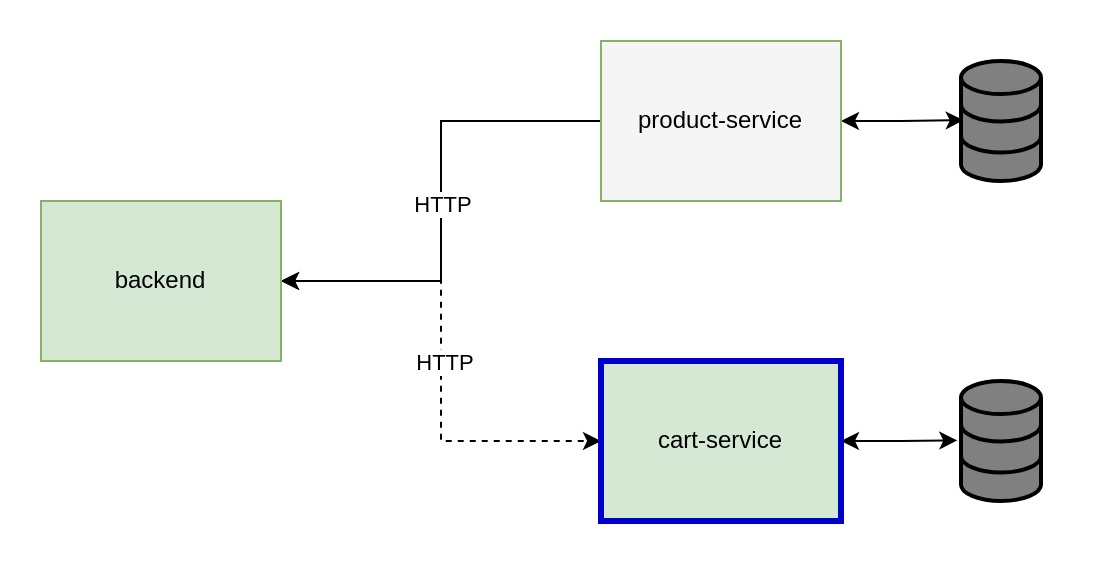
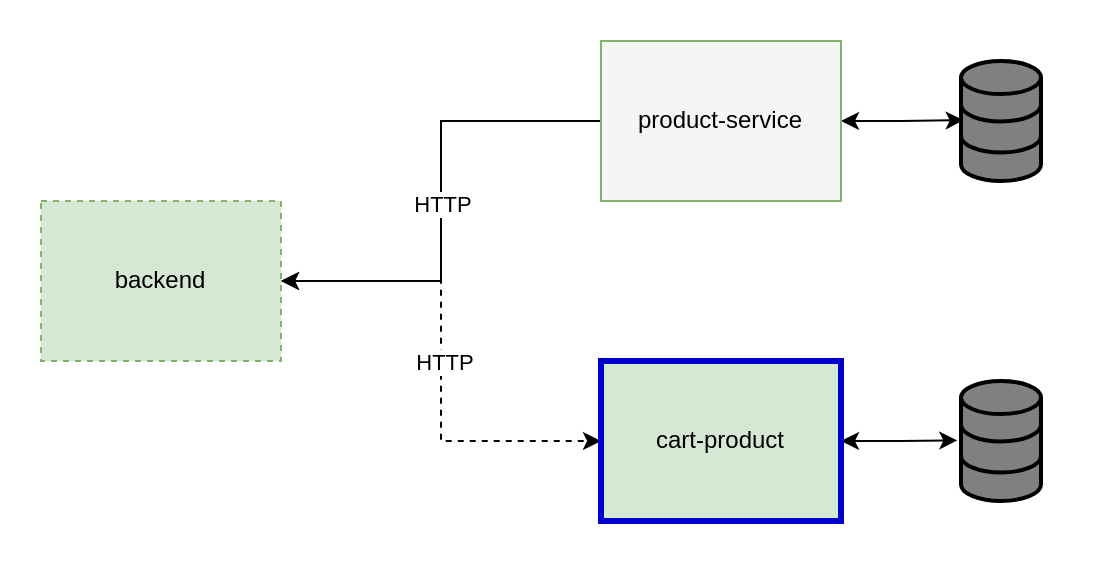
node "backend": style solid -> dashed
node "cart-service": label "cart-service" -> "cart-product"
